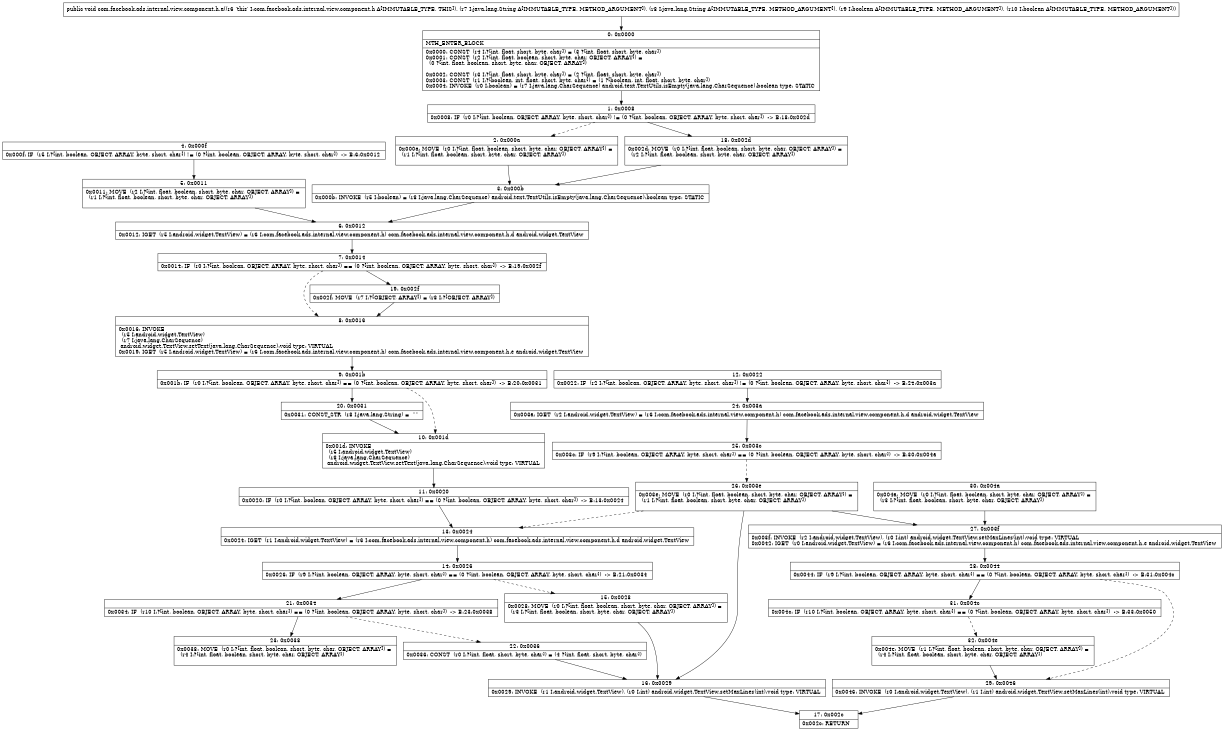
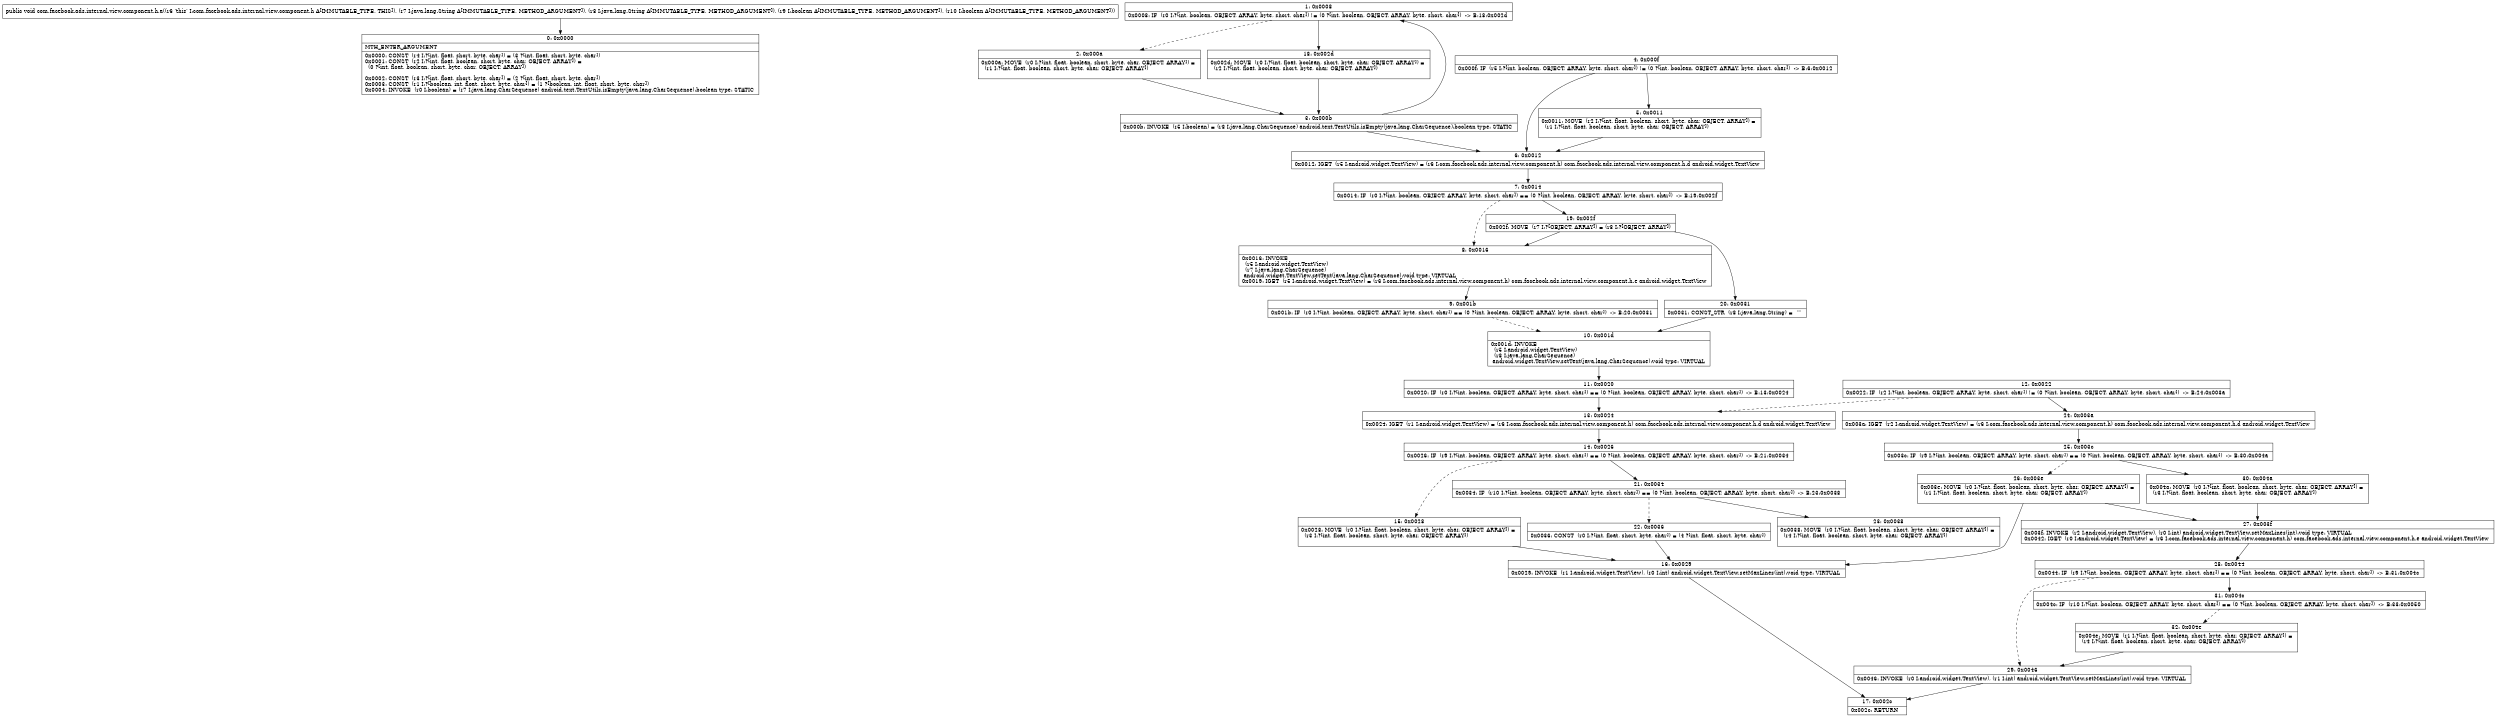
node "0: 0x0000": text "MTH_ENTER_BLOCK" -> "MTH_ENTER_ARGUMENT"
edge "0: 0x0000" -> "1: 0x0008": now "3: 0x000b" -> "1: 0x0008"
edge "4: 0x000f" -> "6: 0x0012": added
edge "9: 0x001b" -> "20: 0x0031": now "19: 0x002f" -> "20: 0x0031"
edge "25: 0x003c" -> "30: 0x004a": added
edge "26: 0x003e" -> "13: 0x0024": now "12: 0x0022" -> "13: 0x0024"
